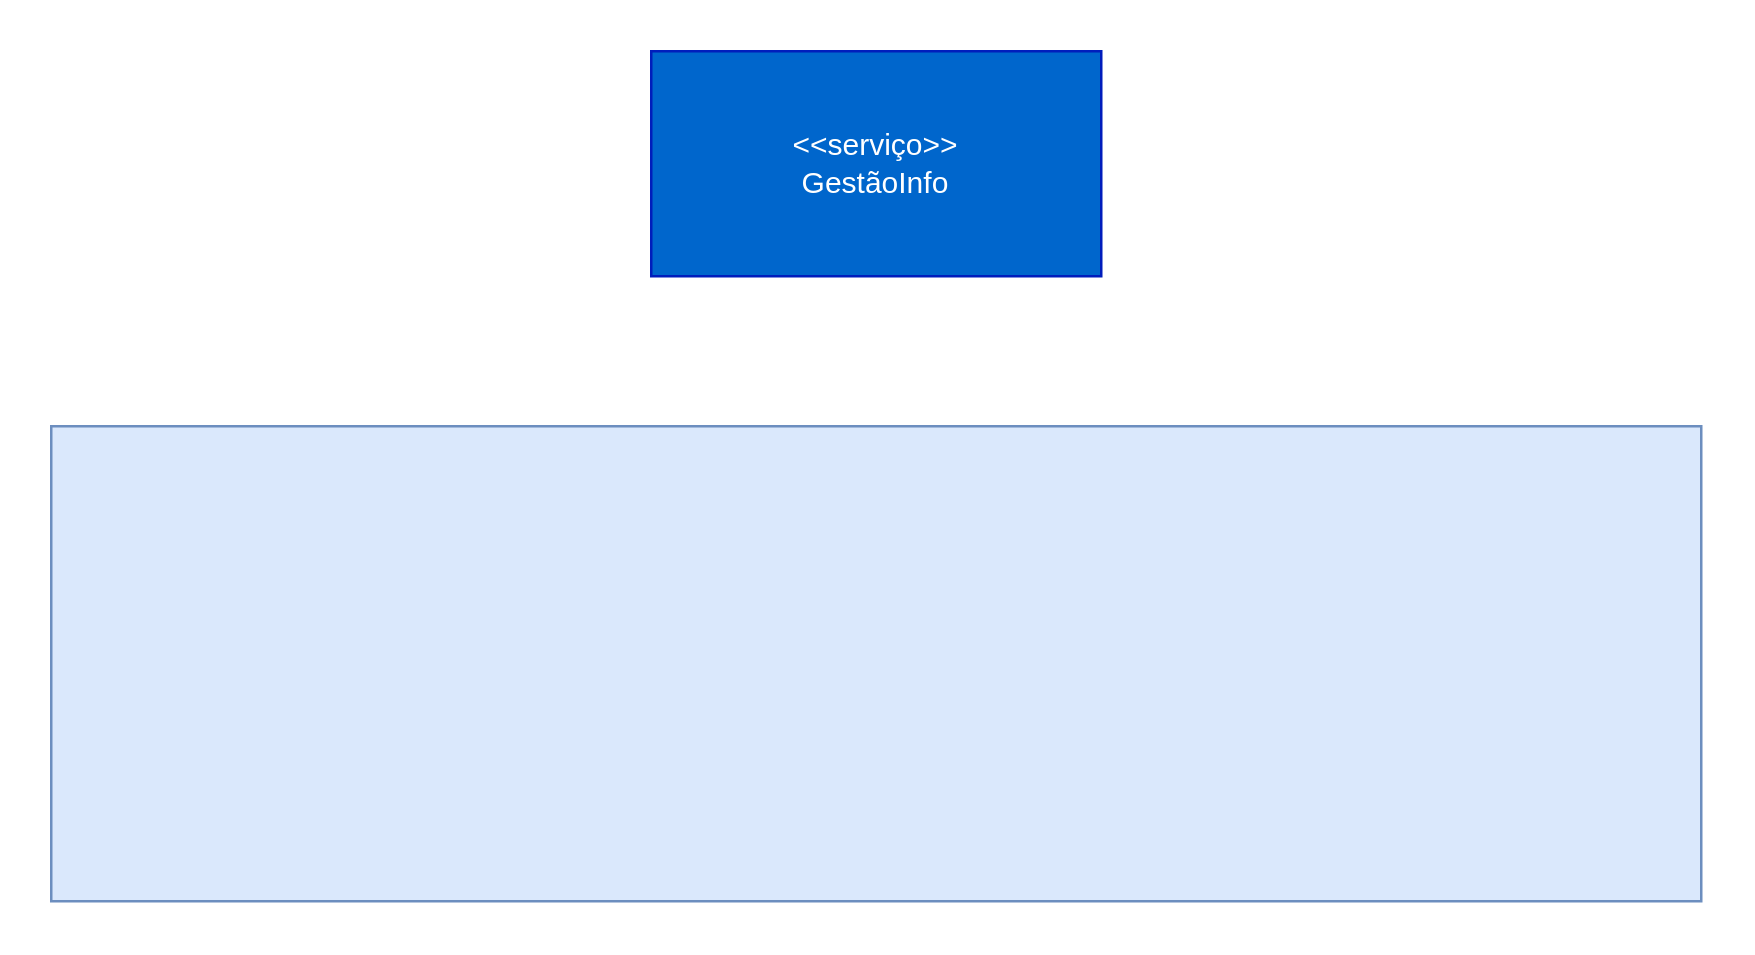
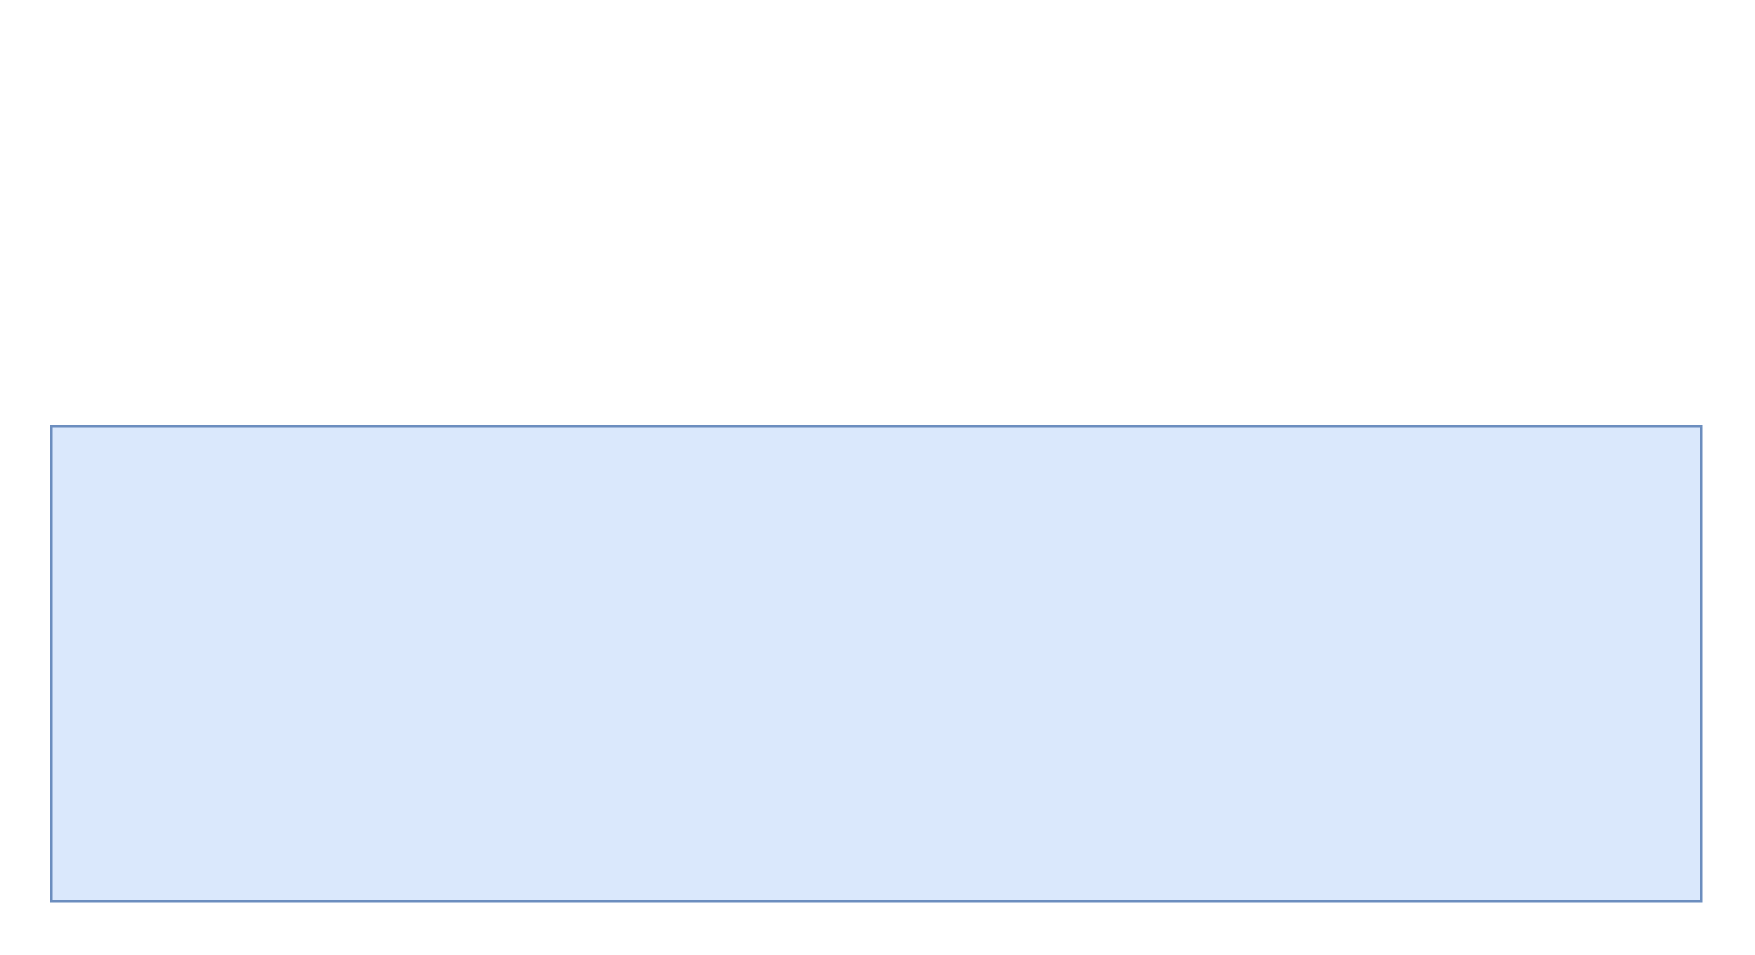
node "<<serviço>> GestãoInfo": removed
